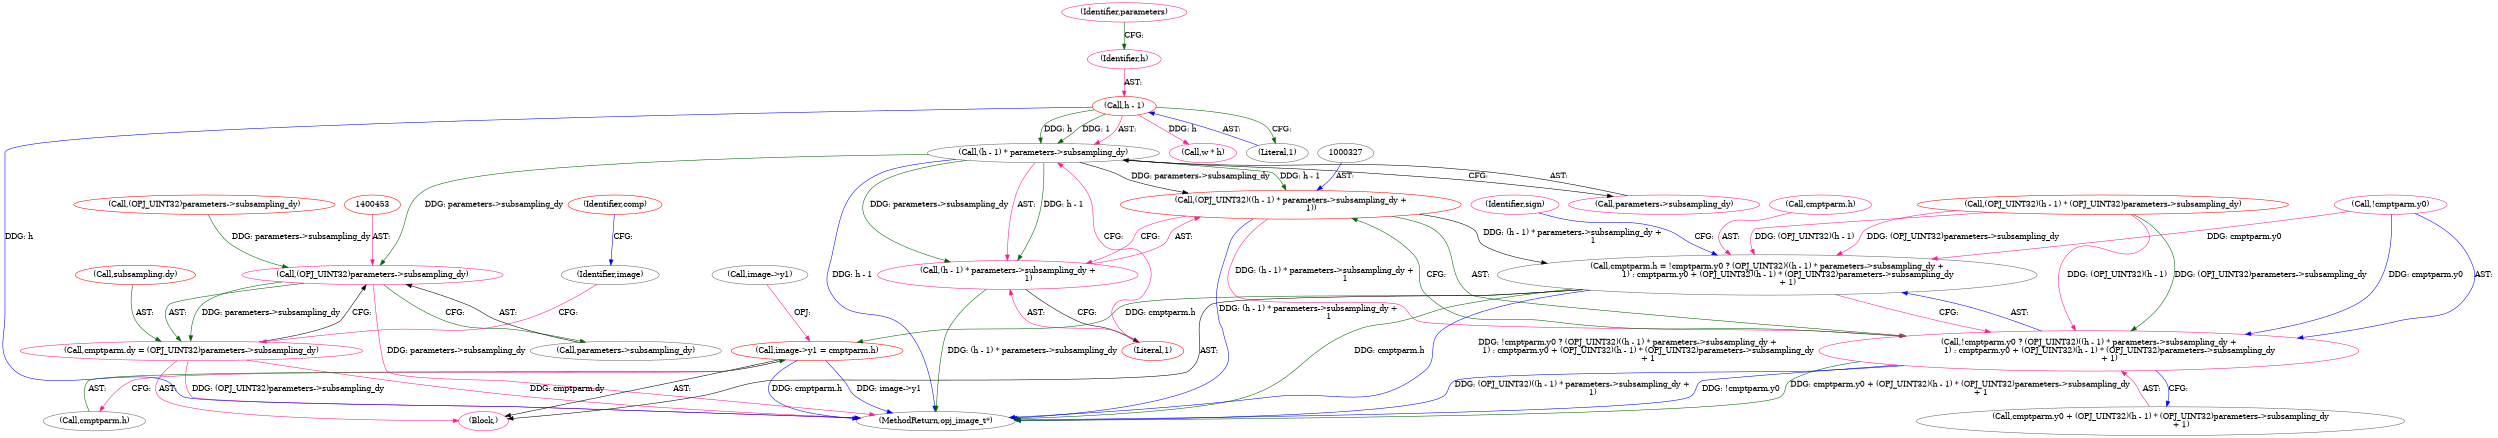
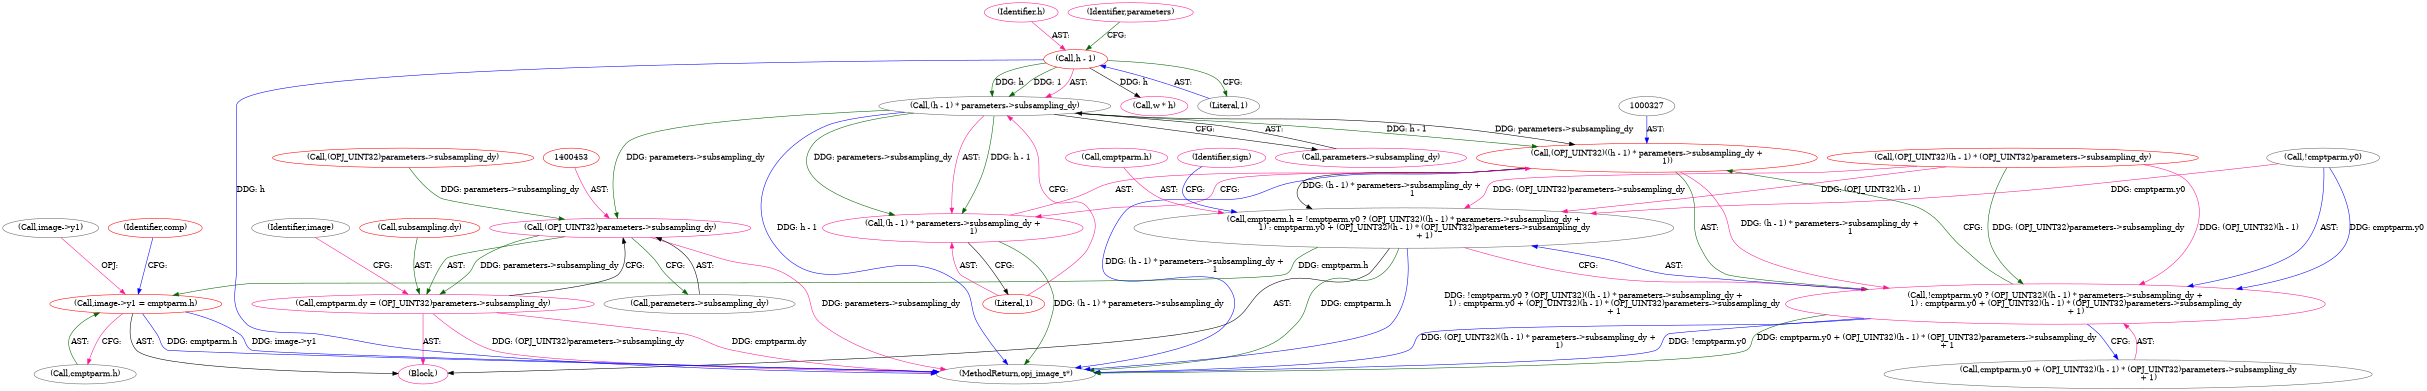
edge "(Identifier,parameters)" -> "(Identifier,h)": now "(Identifier,parameters)" -> "(Call,h - 1)"
edge "(Call,h - 1)" -> "(Call,w * h)": color deeppink -> black
node "(Call,!cmptparm.y0)": color deeppink -> gray40
edge "(Identifier,comp)" -> "(Identifier,image)": now "(Identifier,comp)" -> "(Call,image->y1 = cmptparm.h)"
